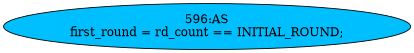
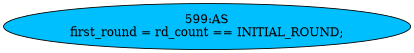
node "596:AS first_round = rd_count == INITIAL_ROUND;": label "596:AS first_round = rd_count == INITIAL_ROUND;" -> "599:AS first_round = rd_count == INITIAL_ROUND;"
